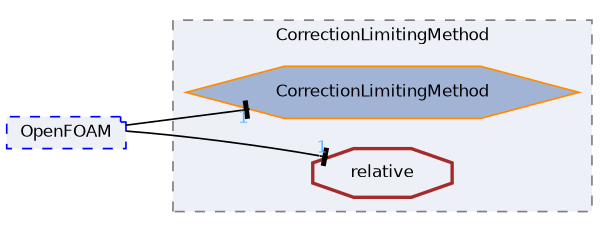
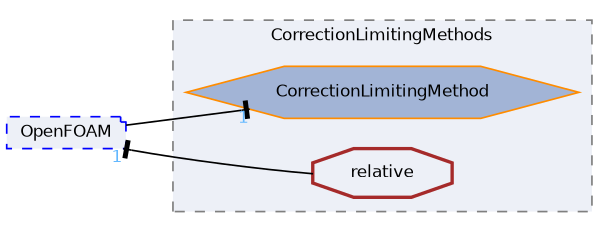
cluster "CorrectionLimitingMethod": label "CorrectionLimitingMethod" -> "CorrectionLimitingMethods"
edge "OpenFOAM" -> "relative": reversed
